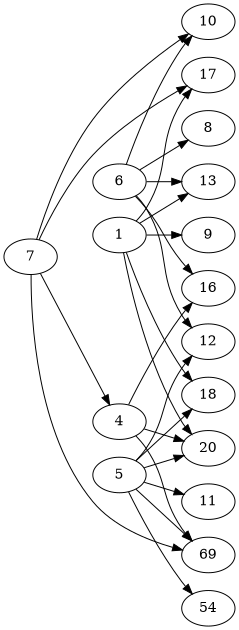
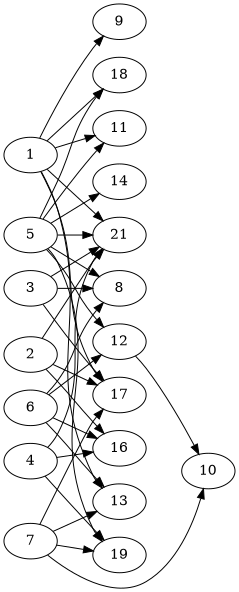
edge "6" -> "10": now "12" -> "10"
edge "1" -> "11": added
edge "5" -> "8": added
node "3": added
edge "7" -> "4": now "7" -> "13"
node "2": added
node "20": label "20" -> "21"
node "69": label "69" -> "19"
node "54": label "54" -> "14"
